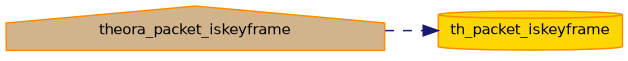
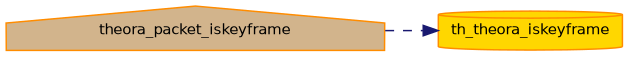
node "th_packet_iskeyframe": label "th_packet_iskeyframe" -> "th_theora_iskeyframe"
